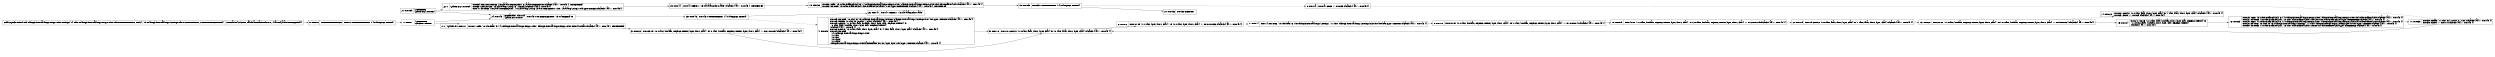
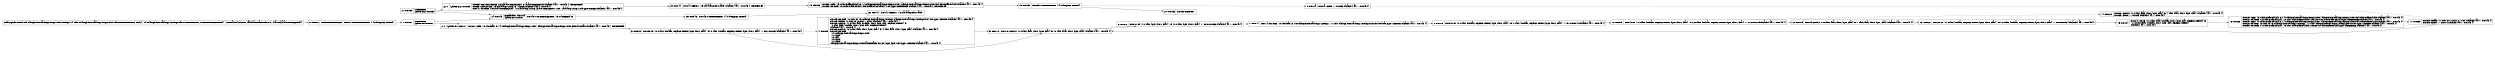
edge "13: 0x0020" -> "14: 0x0022": now "10: 0x001b" -> "14: 0x0022"
edge "25: 0x0046" -> "4: 0x0005": now "3: 0x0003" -> "4: 0x0005"
node "1: 0x0001": text "Catch:B:1:0x0001" -> "Splitter:B:1:0x0001"
node "4: 0x0005": text "(r1 I:int)" -> "(r1 I:type)"
